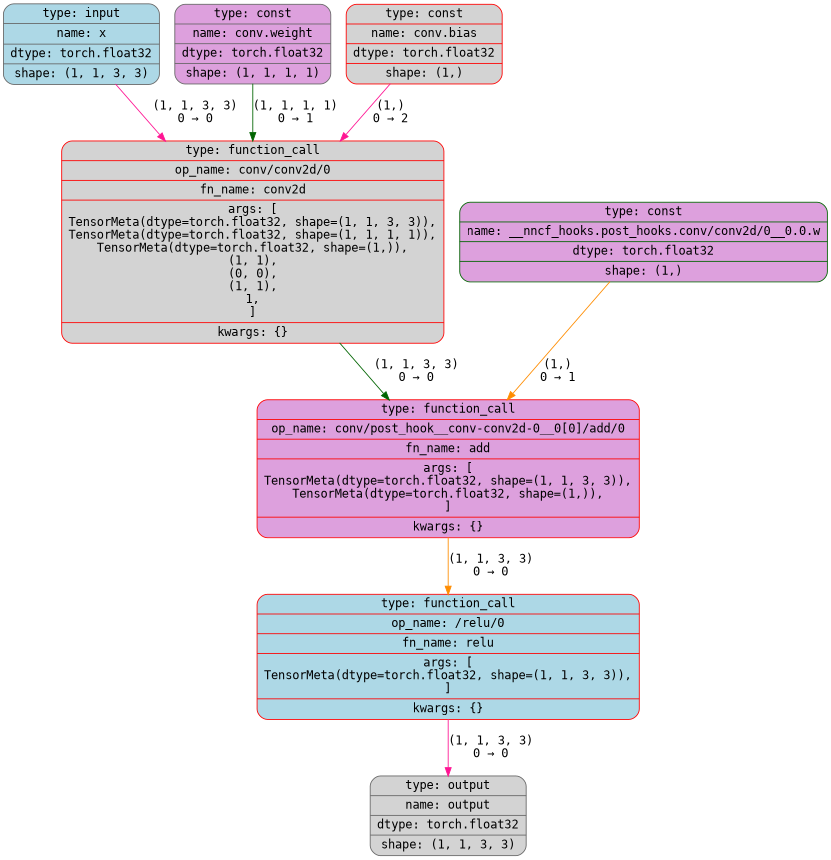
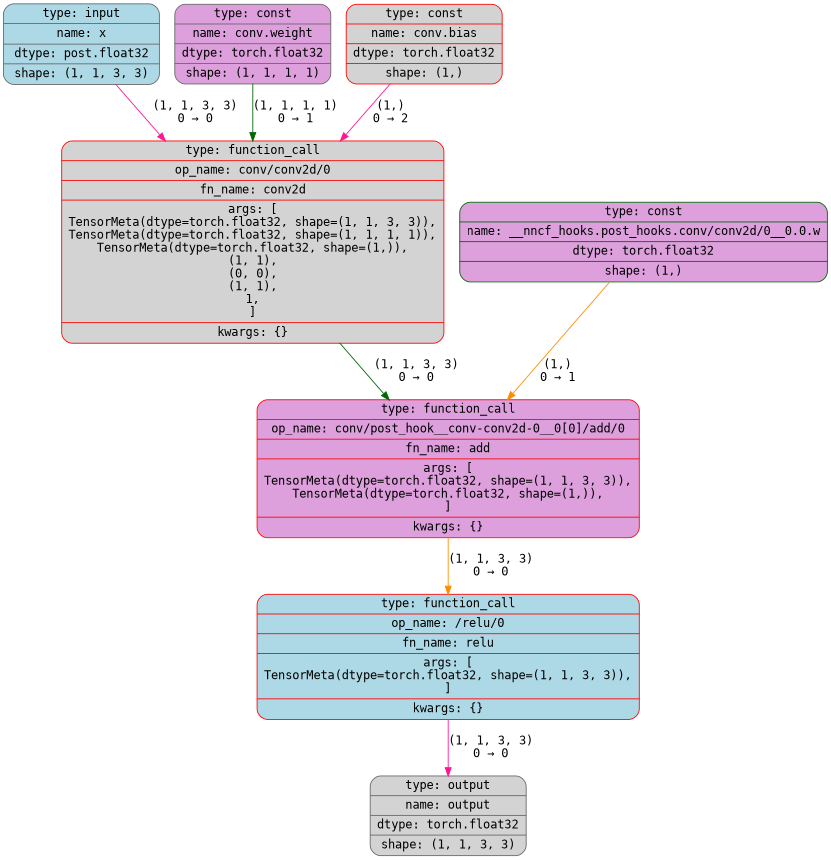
node "type: input": text "dtype: torch.float32" -> "dtype: post.float32"
